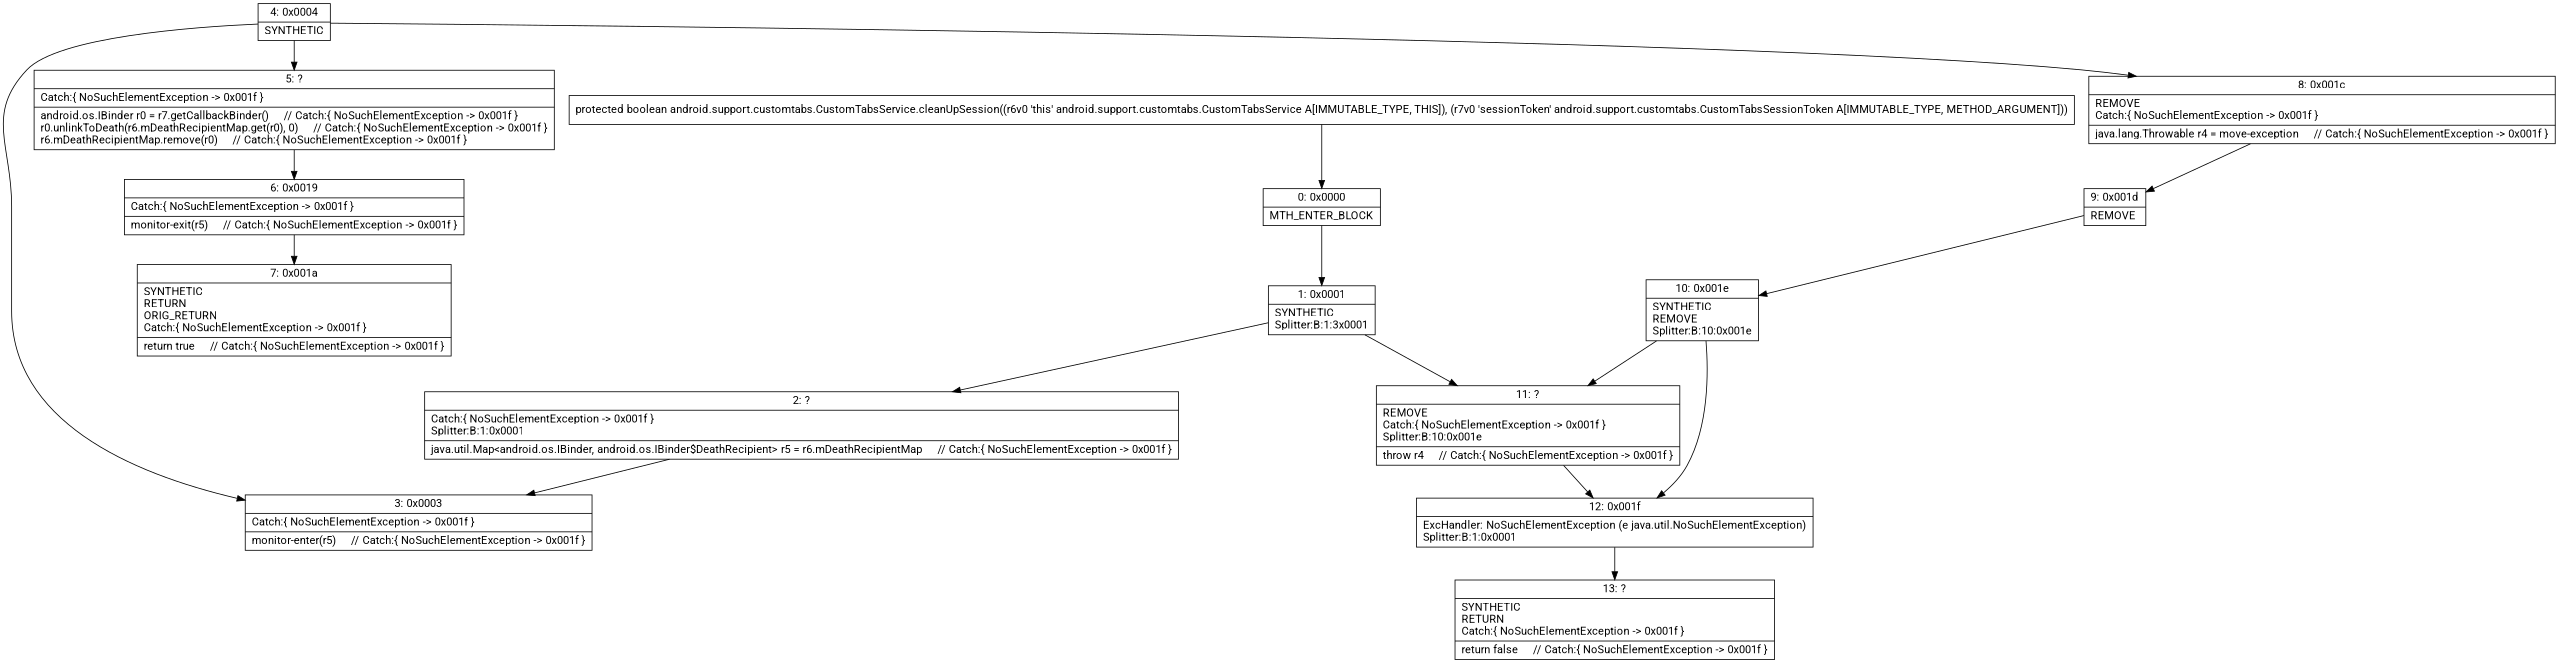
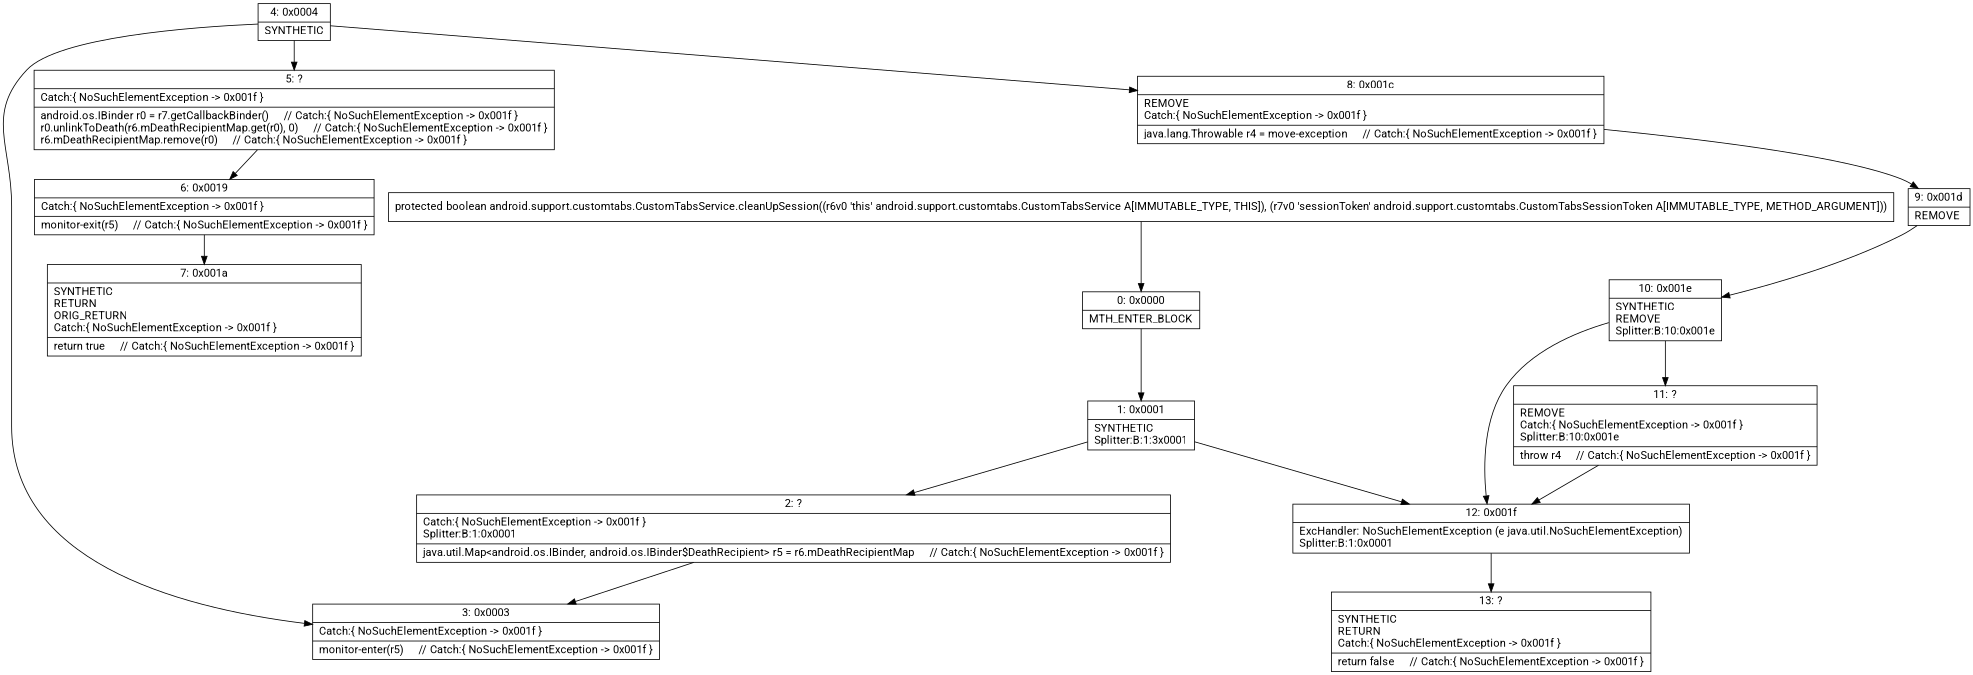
edge "1: 0x0001" -> "11: ?": now "1: 0x0001" -> "12: 0x001f"
